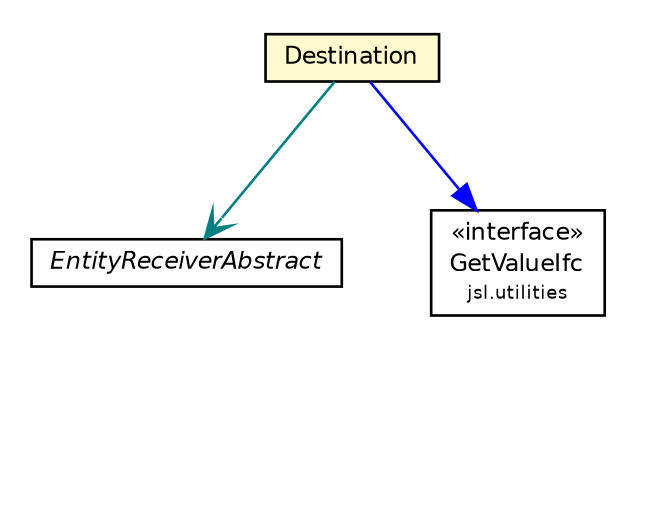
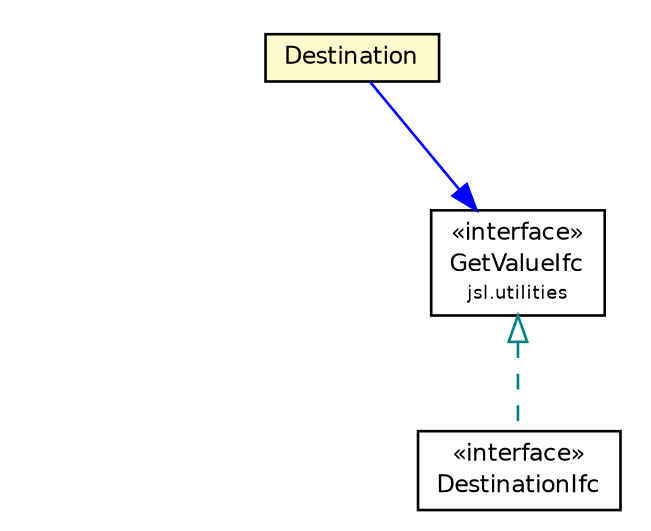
node "EntityReceiverAbstract": removed
node "DestinationIfc": added
